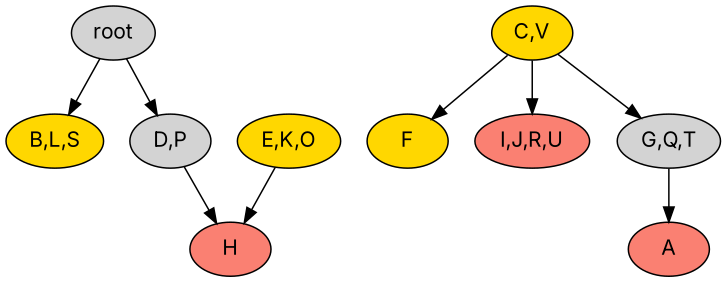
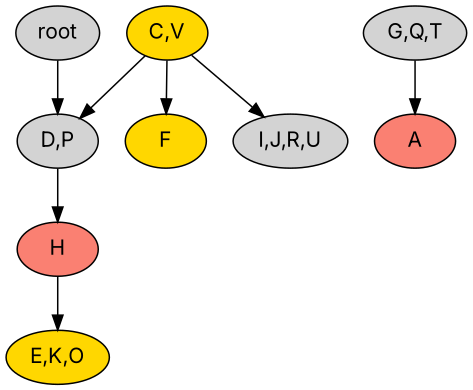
edge "C,V" -> "G,Q,T": now "C,V" -> "D,P"
node "B,L,S": removed
node "I,J,R,U": fillcolor salmon -> lightgrey
edge "E,K,O" -> "H": reversed
